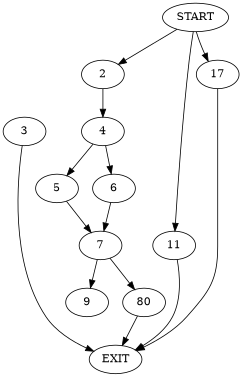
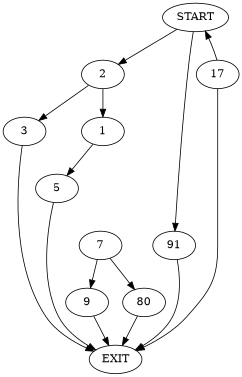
edge "START" -> "17": reversed
edge "2" -> "3": added
node "4": label "4" -> "1"
node "6": removed
edge "5" -> "7": now "5" -> "EXIT"
node "11": label "11" -> "91"
edge "9" -> "EXIT": added
